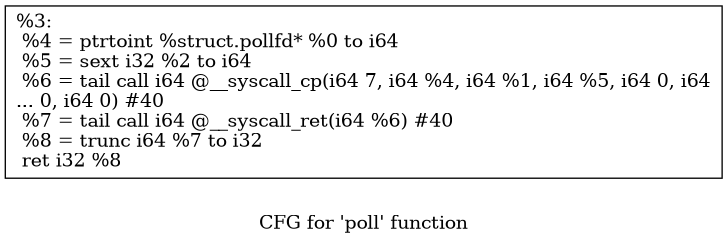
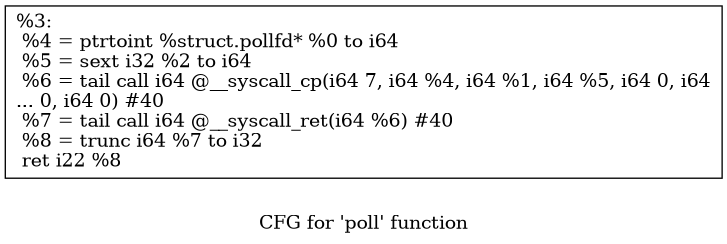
node "%3:": text "ret i32 %8" -> "ret i22 %8"
